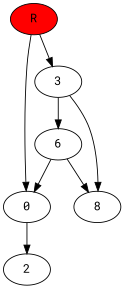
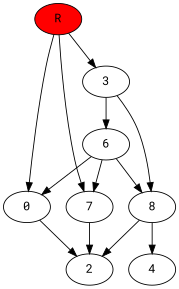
node "7": added
edge "8" -> "2": added
node "4": added
